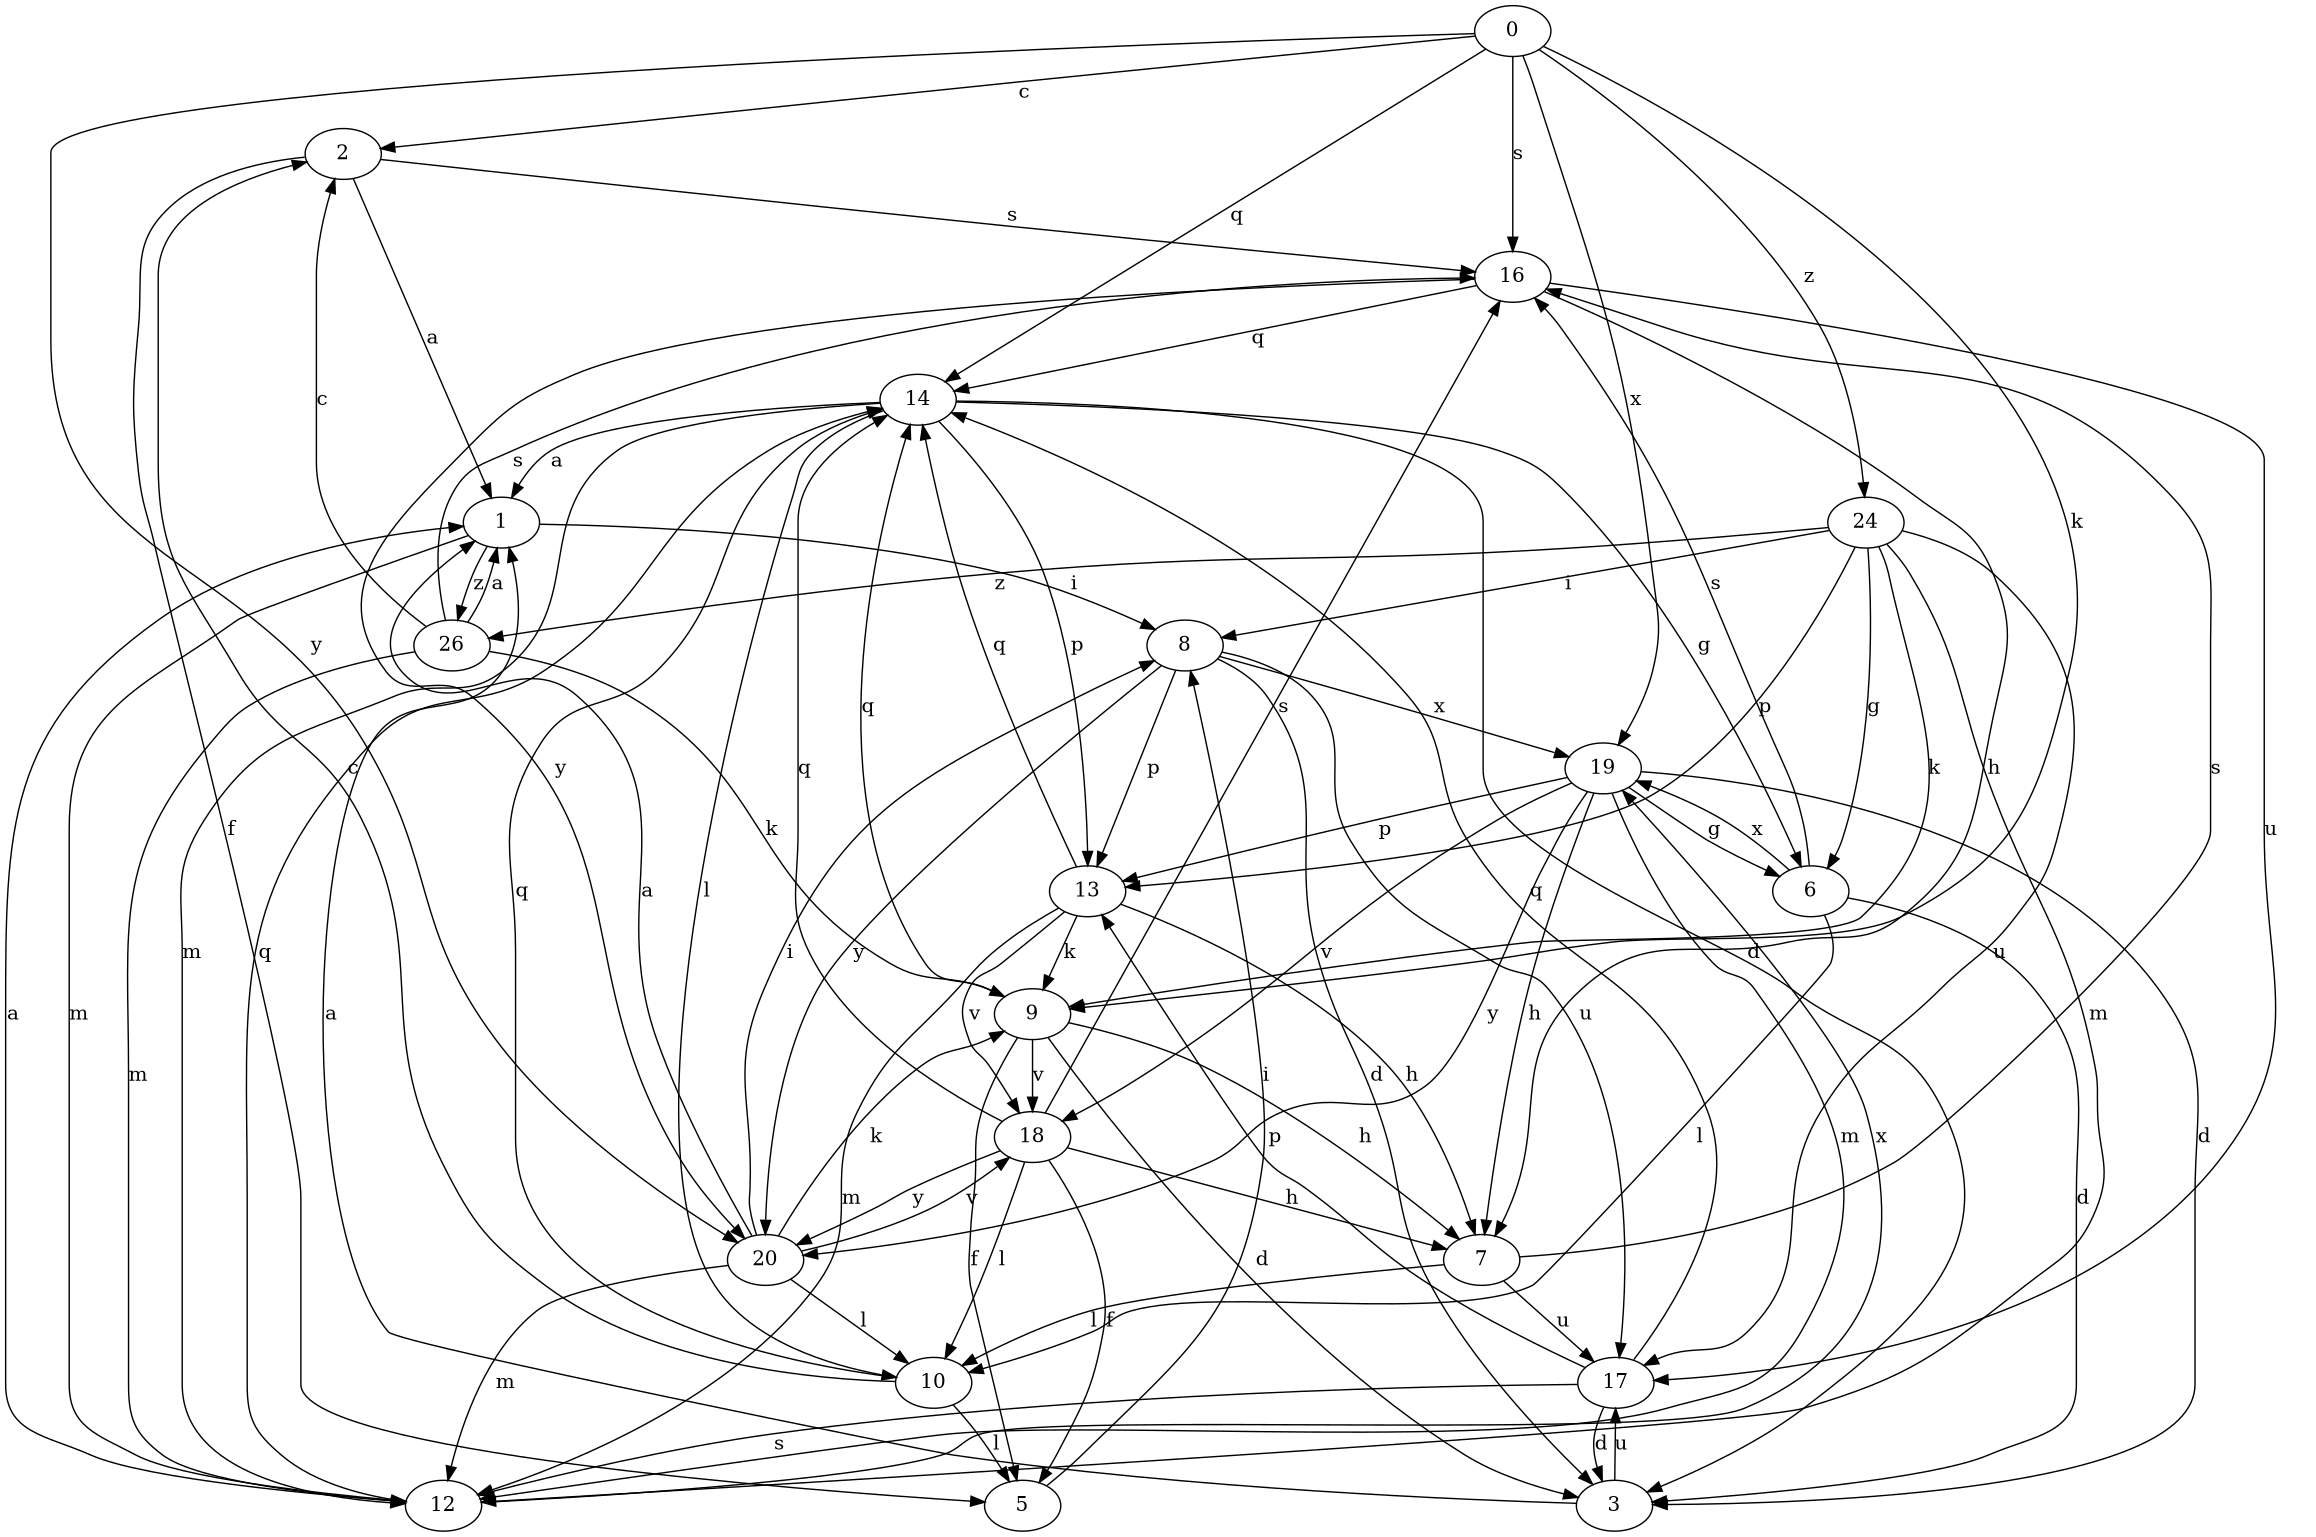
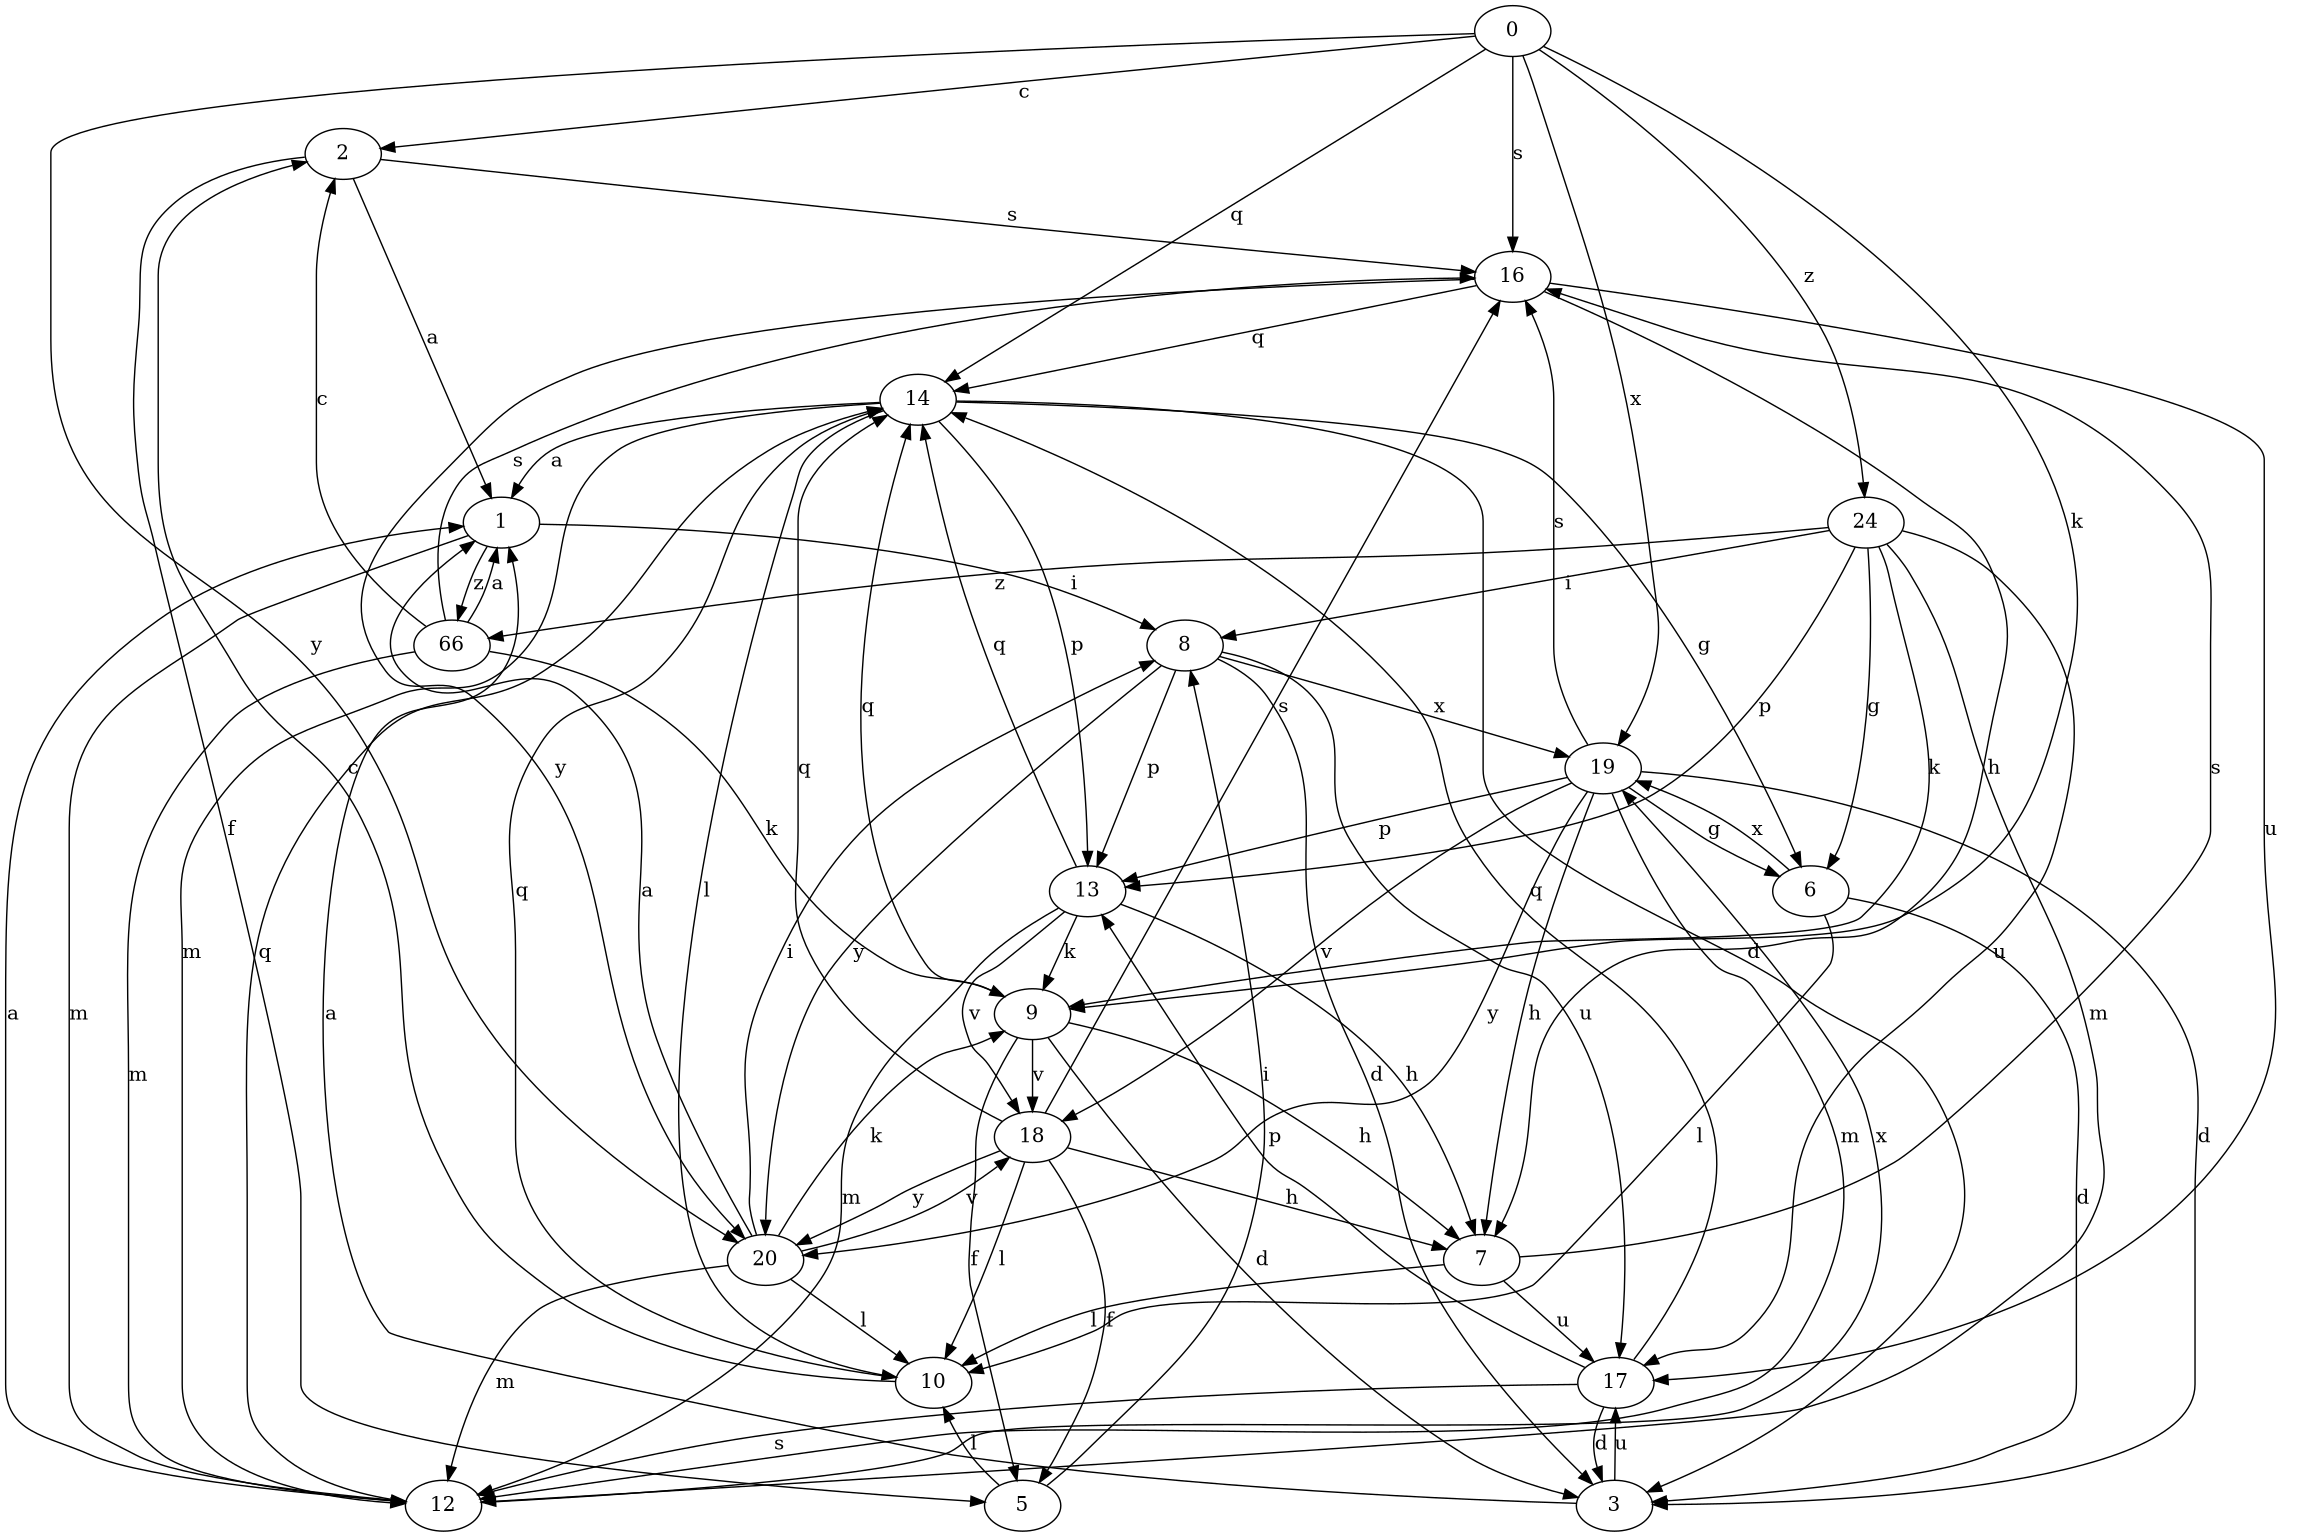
edge "6" -> "16": now "19" -> "16"
node "26": label "26" -> "66"
edge "10" -> "5": reversed
